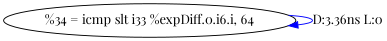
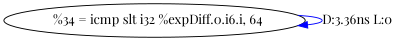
node "%34 = icmp slt i33 %expDiff.0.i6.i, 64": label "%34 = icmp slt i33 %expDiff.0.i6.i, 64" -> "%34 = icmp slt i32 %expDiff.0.i6.i, 64"
